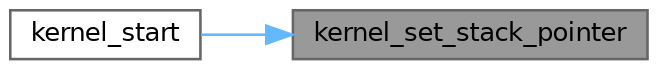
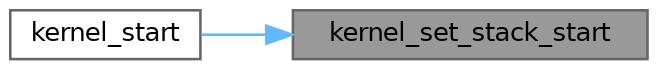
node "kernel_set_stack_pointer": label "kernel_set_stack_pointer" -> "kernel_set_stack_start"
